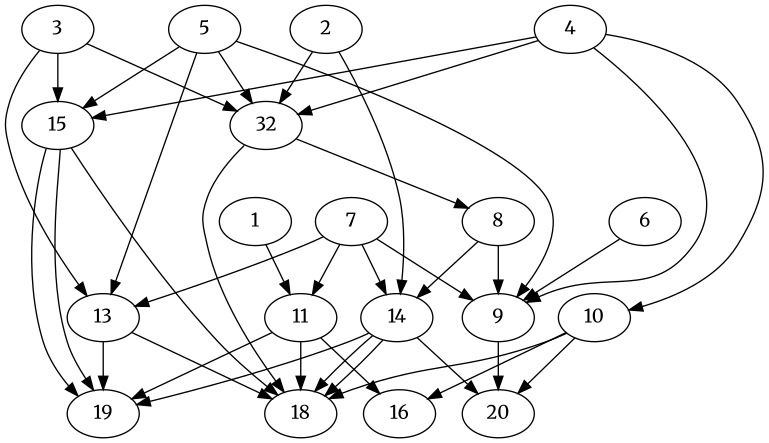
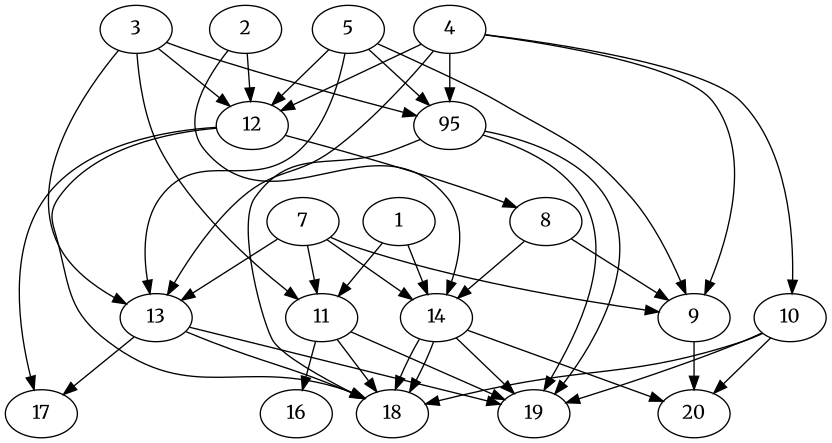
node "15": label "15" -> "95"
node "32": label "32" -> "12"
edge "4" -> "13": added
edge "3" -> "11": added
node "6": removed
edge "1" -> "14": added
edge "10" -> "16": now "10" -> "19"
node "17": added
